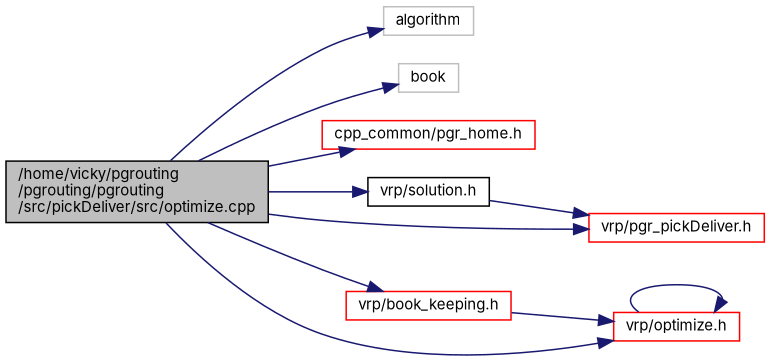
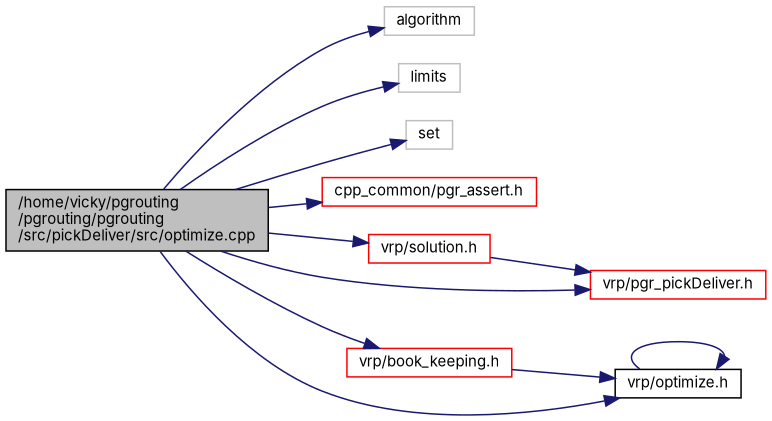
node "book": label "book" -> "limits"
node "set": added
node "cpp_common/pgr_home.h": label "cpp_common/pgr_home.h" -> "cpp_common/pgr_assert.h"
node "vrp/solution.h": color black -> red
node "vrp/optimize.h": color red -> black
